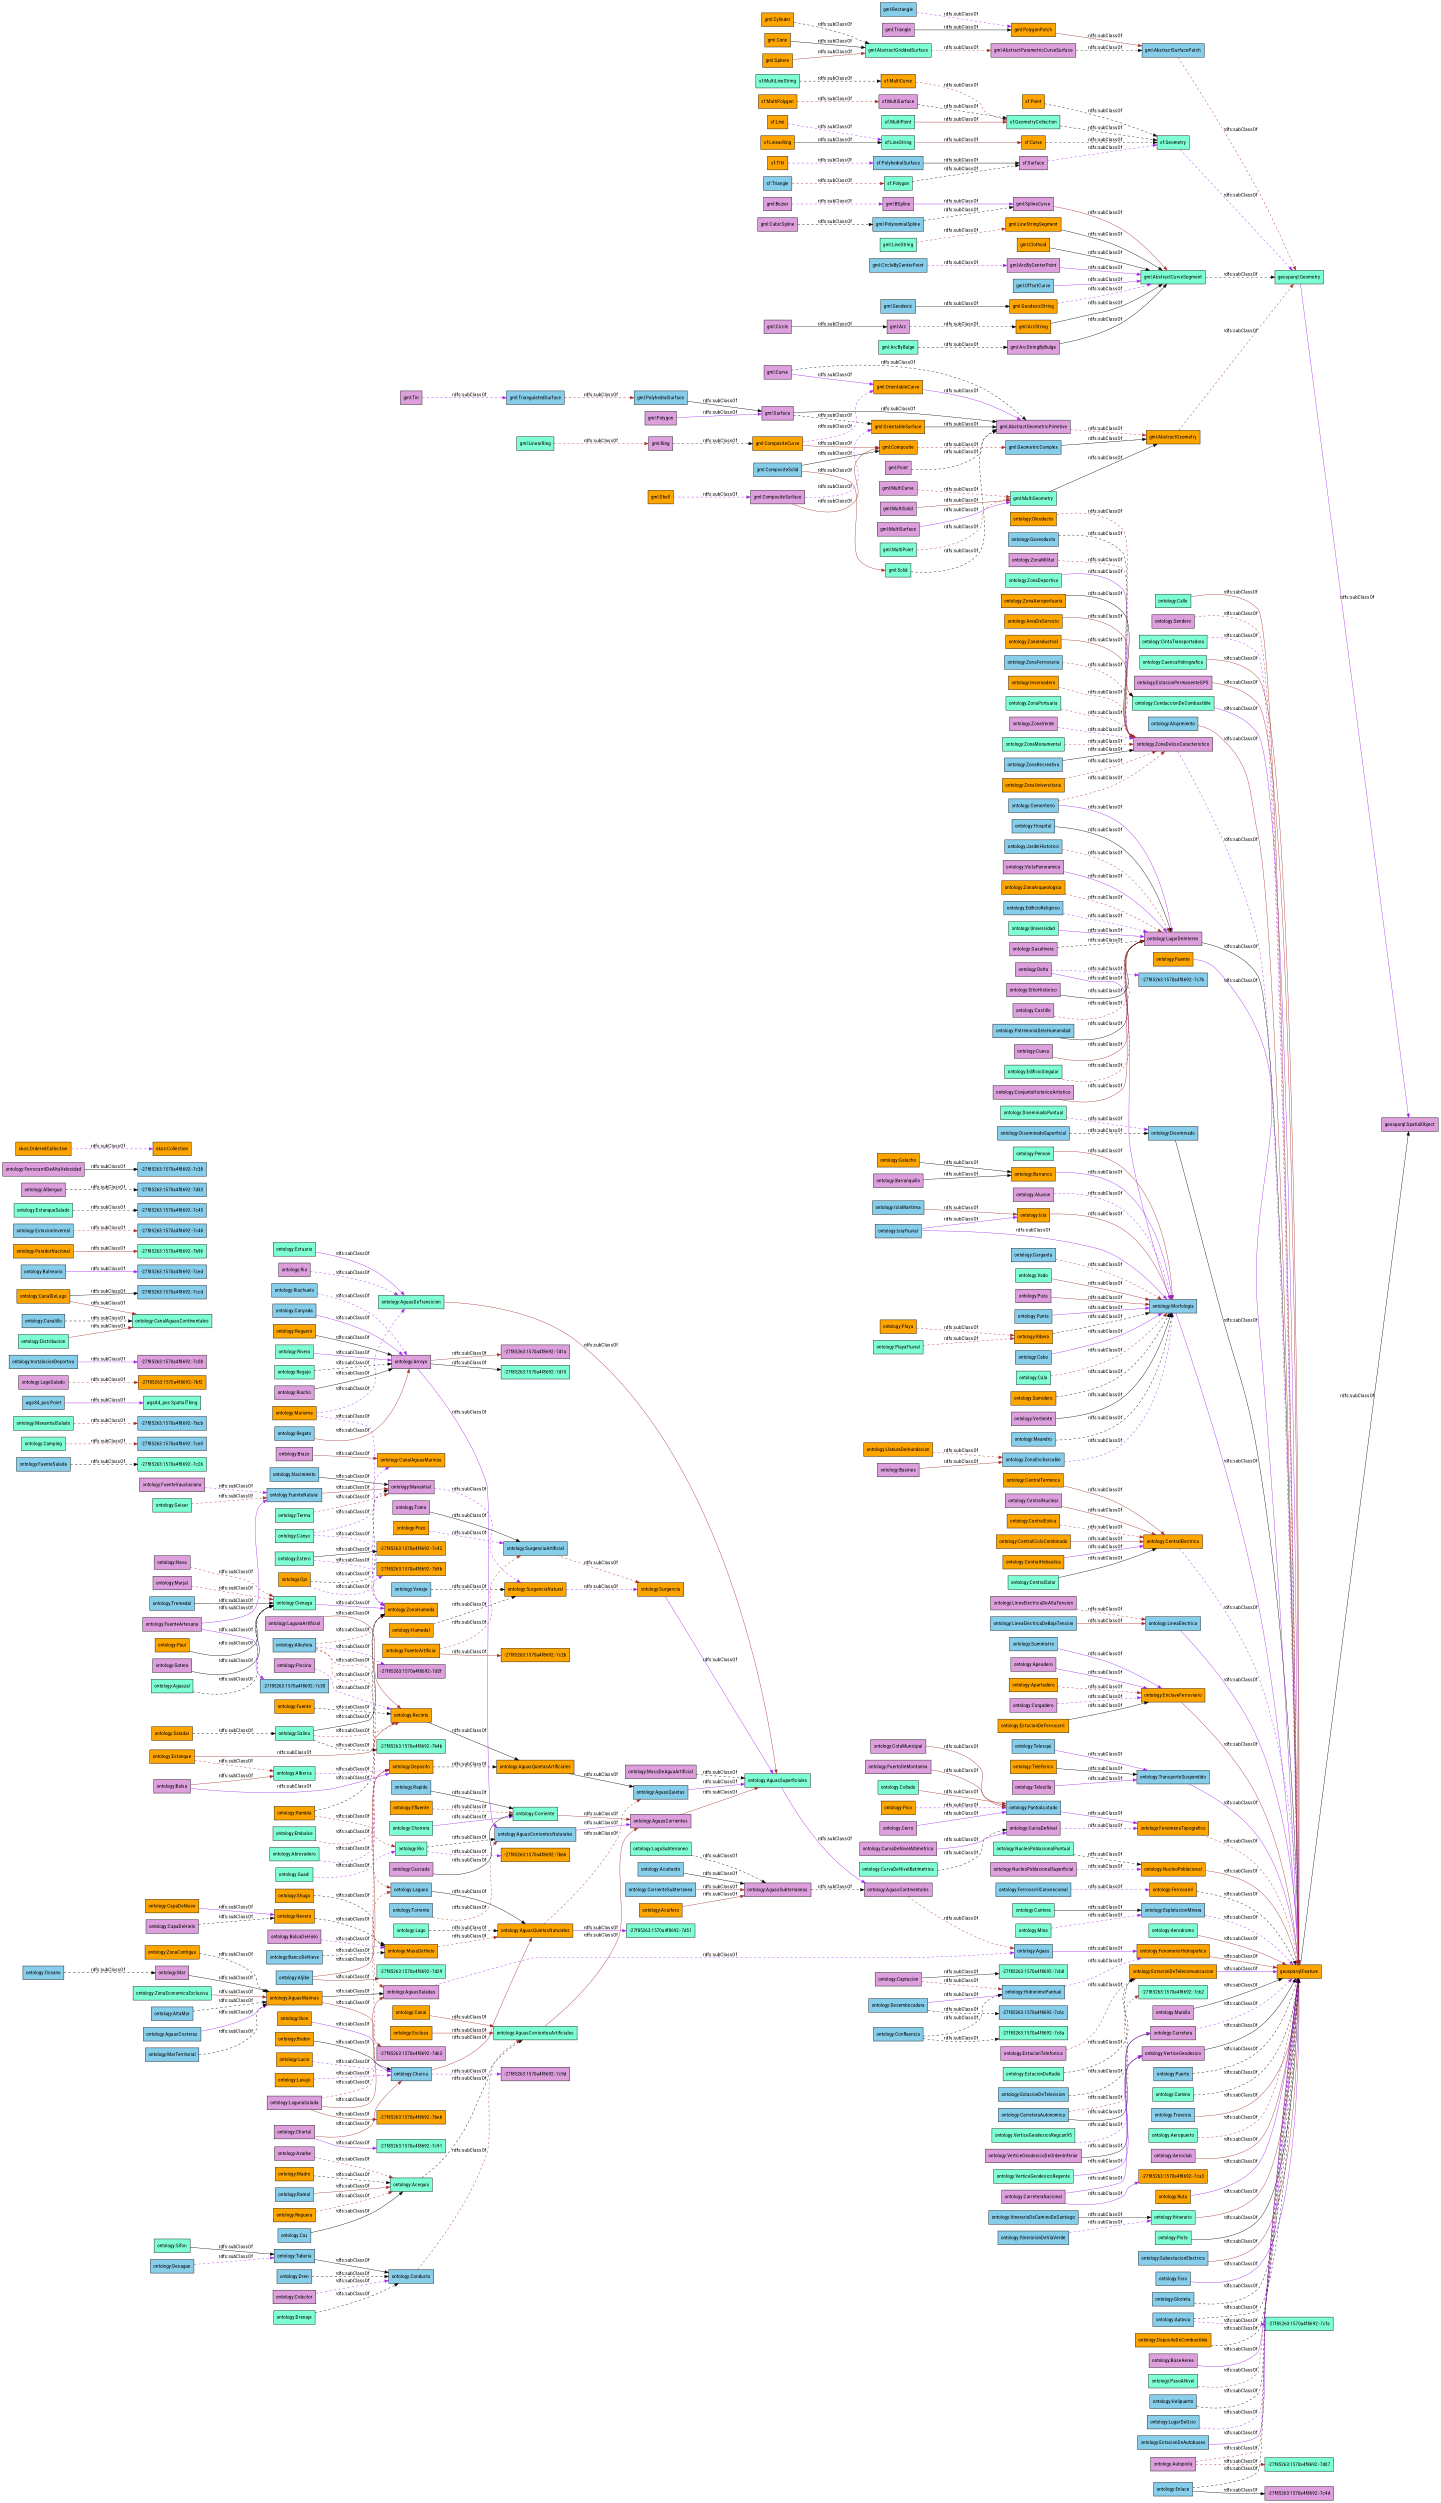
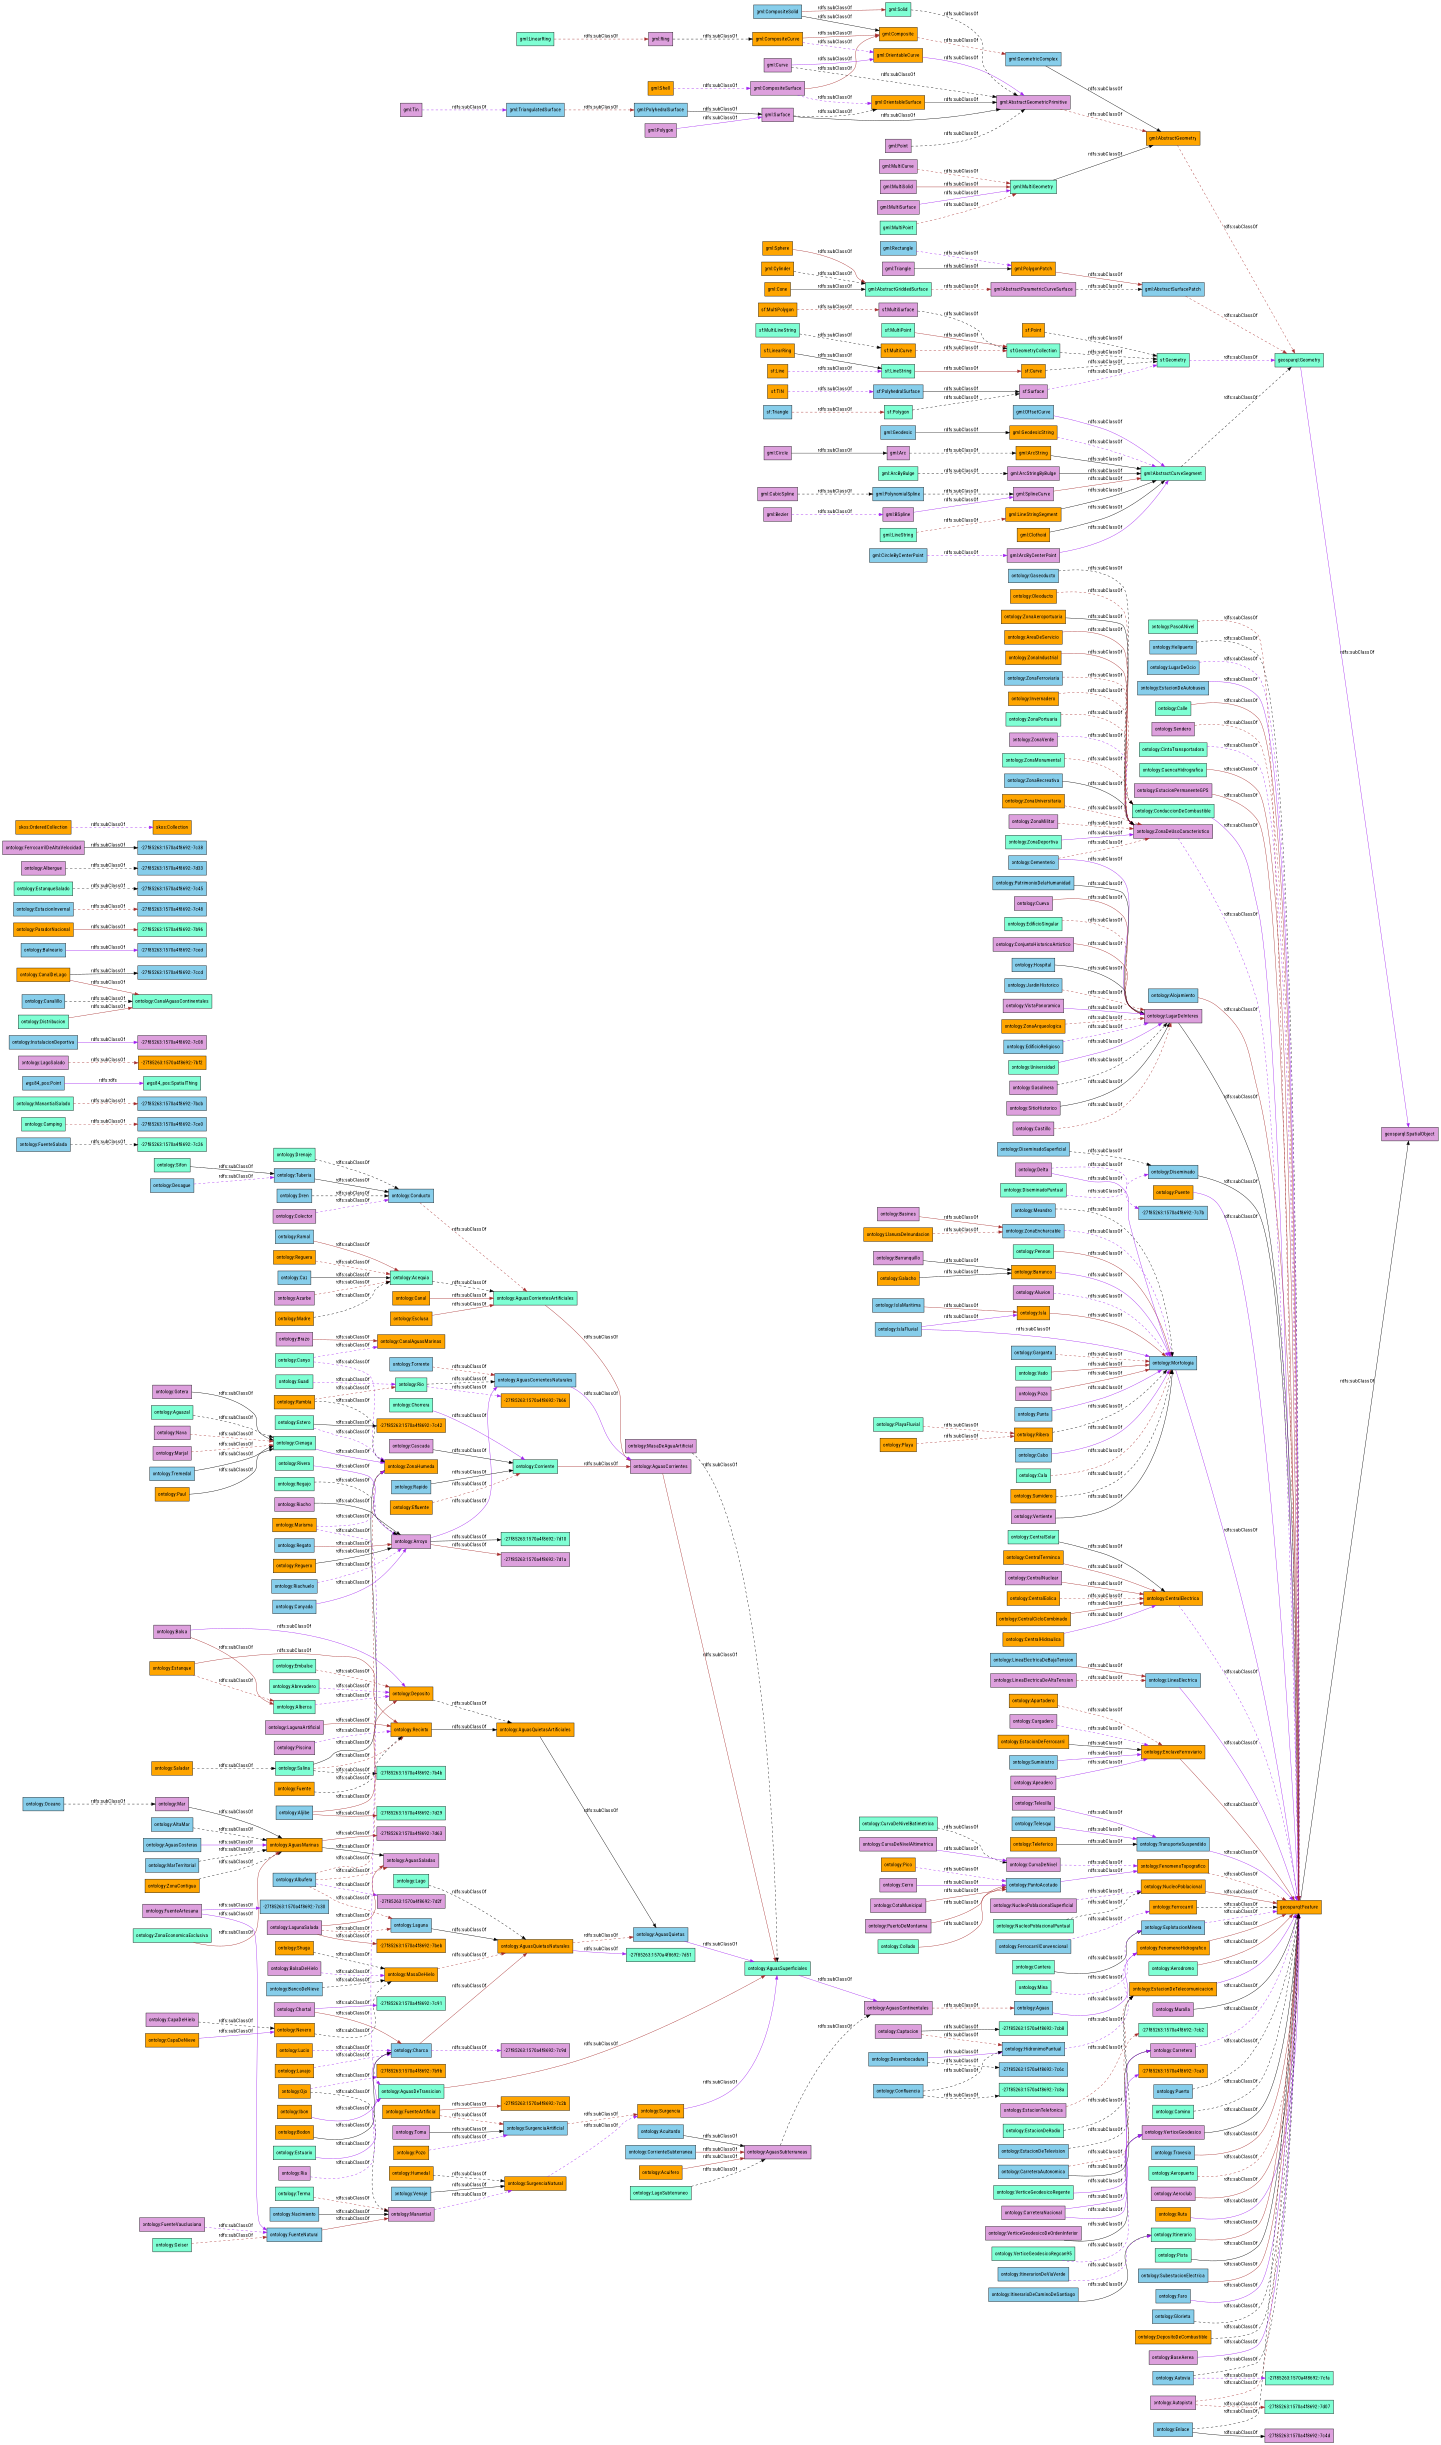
edge "wgs84_pos:Point" -> "wgs84_pos:SpatialThing": label "rdfs:subClassOf" -> "rdfs:rdfs"
edge "ontology:Venaje" -> "ontology:SurgenciaNatural": style dashed -> solid
edge "ontology:AguasSaladas" -> "ontology:Aguas": removed, label "rdfs:subClassOf"
